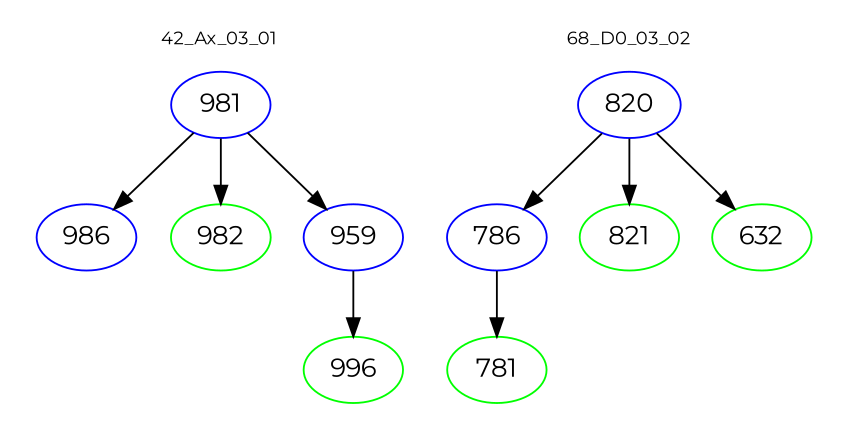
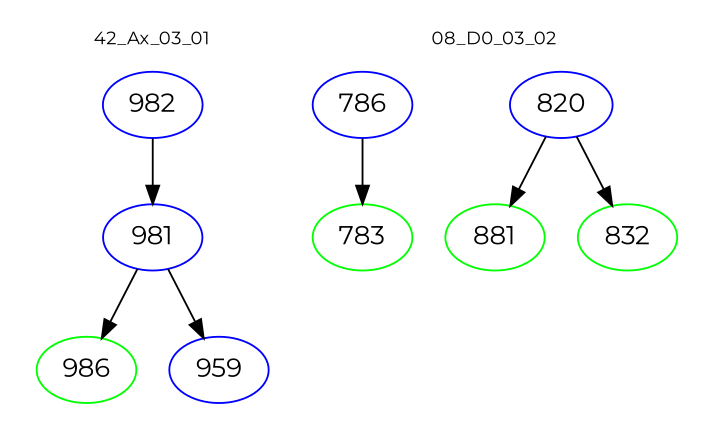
cluster "68_D0_03_02": label "68_D0_03_02" -> "08_D0_03_02"
edge "981" -> "982": reversed
edge "820" -> "786": removed
node "986": color blue -> green
node "982": color green -> blue
node "821": label "821" -> "881"
node "632": label "632" -> "832"
node "996": removed
node "781": label "781" -> "783"
